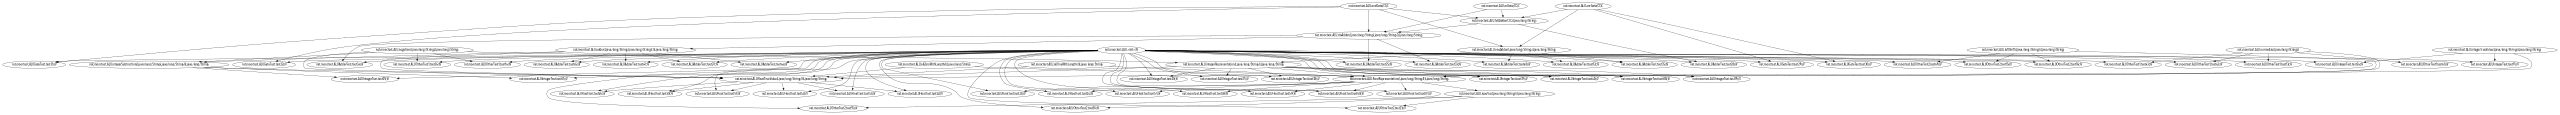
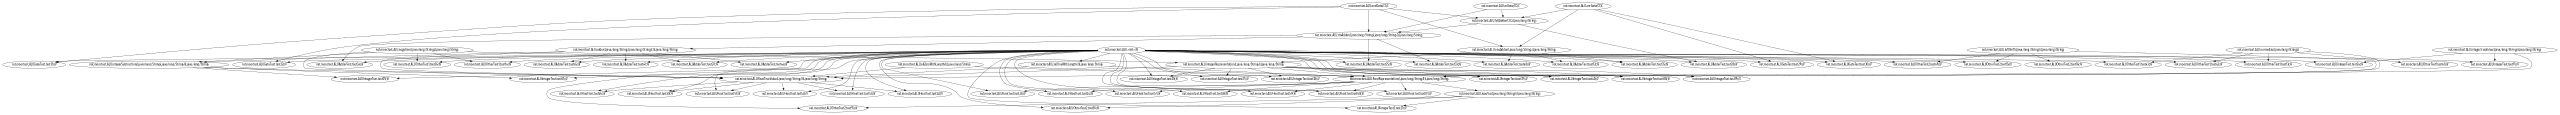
edge "net.mooctest.ALU.<init>()V" -> "net.mooctest.ALUOtherTest2.test16()V": now "net.mooctest.ALU.<init>()V" -> "net.mooctest.ALU.allOneWithLength(I)Ljava/lang/String;"
node "net.mooctest.ALUOtherTest2.test21()V": label "net.mooctest.ALUOtherTest2.test21()V" -> "net.mooctest.ALUIntegerTest2.test21()V"
